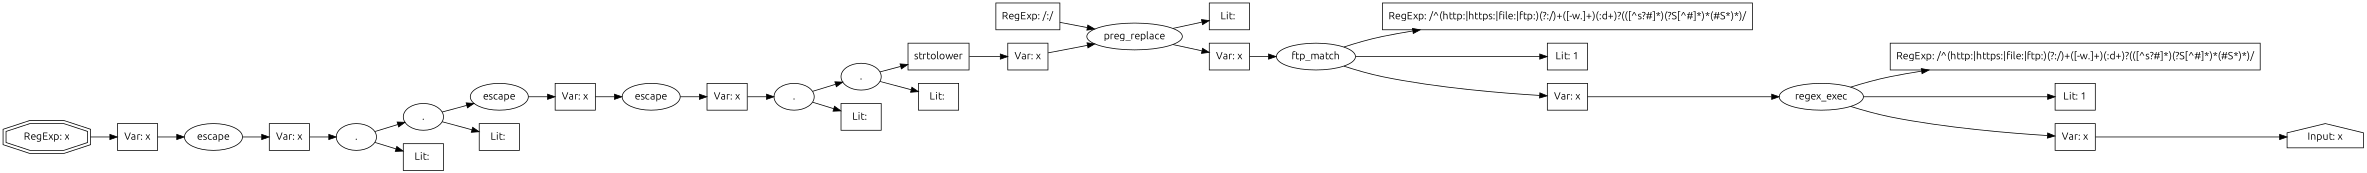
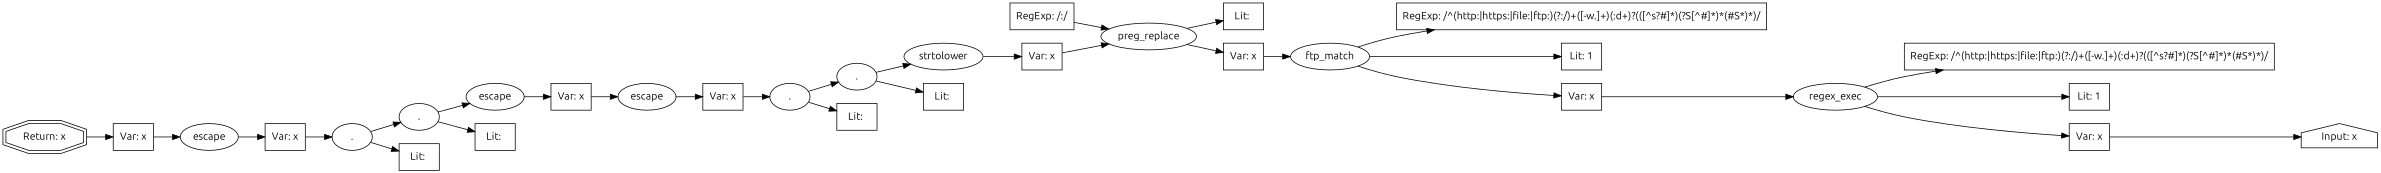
node "strtolower": shape box -> ellipse
node "RegExp: x": label "RegExp: x" -> "Return: x"
